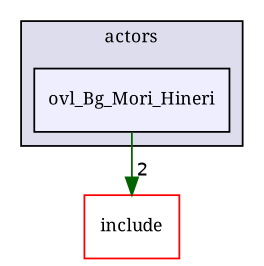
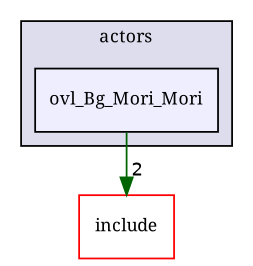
node "ovl_Bg_Mori_Hineri": label "ovl_Bg_Mori_Hineri" -> "ovl_Bg_Mori_Mori"
